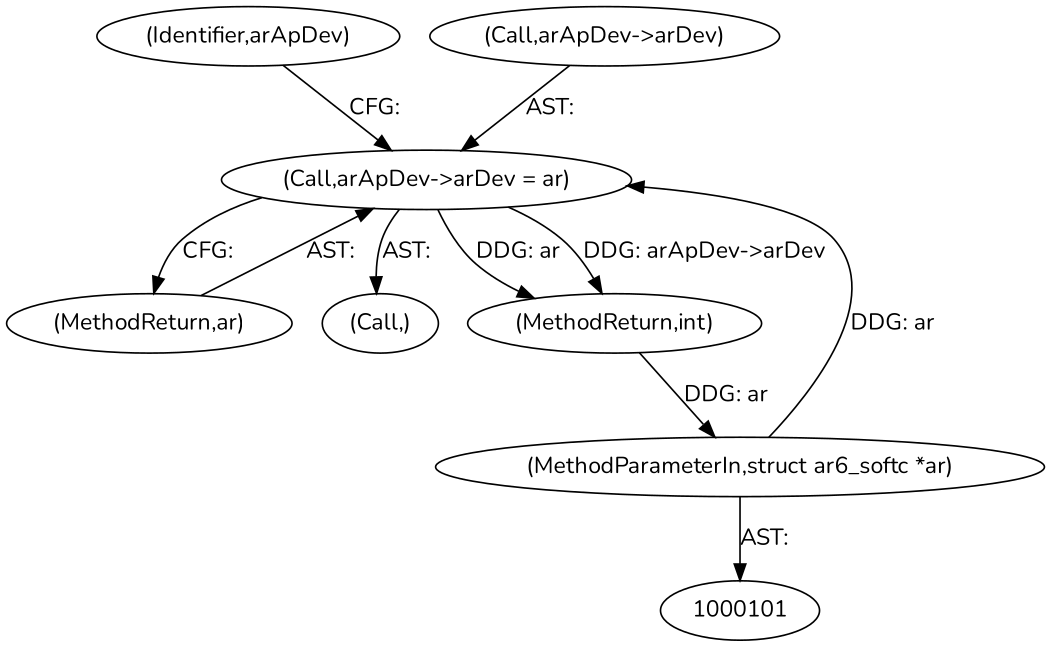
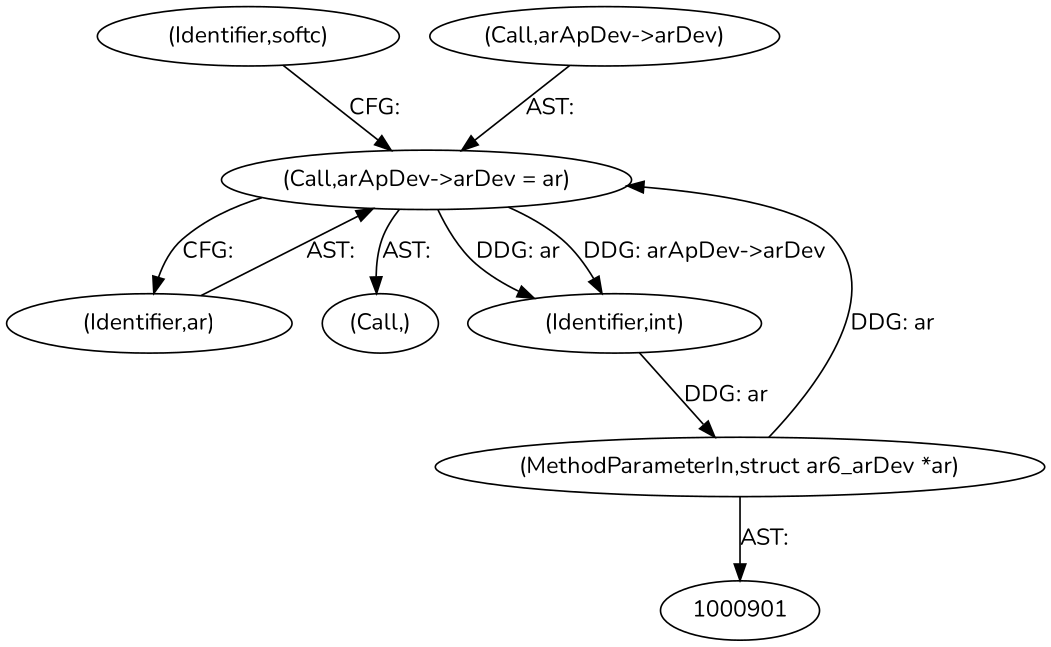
node "(Identifier,arApDev)": label "(Identifier,arApDev)" -> "(Identifier,softc)"
node "(MethodReturn,ar)": label "(MethodReturn,ar)" -> "(Identifier,ar)"
node "(MethodReturn,int)": label "(MethodReturn,int)" -> "(Identifier,int)"
node "(MethodParameterIn,struct ar6_softc *ar)": label "(MethodParameterIn,struct ar6_softc *ar)" -> "(MethodParameterIn,struct ar6_arDev *ar)"
node "1000101": label "1000101" -> "1000901"
